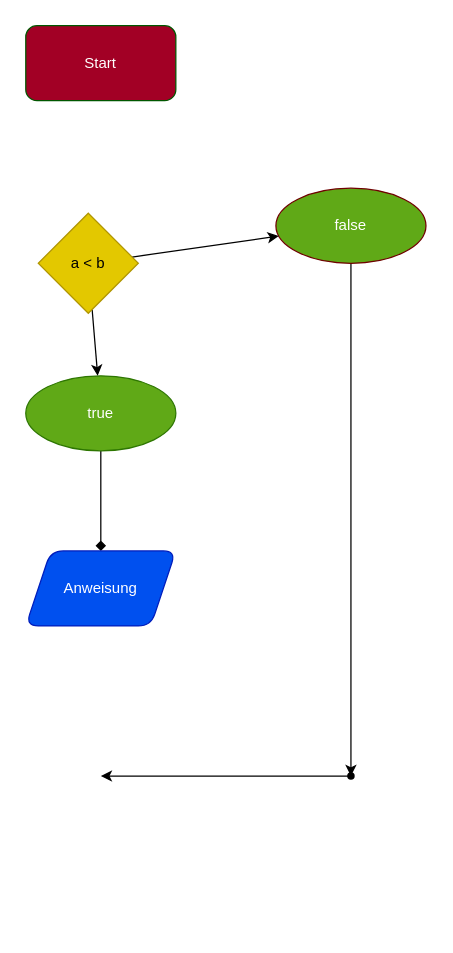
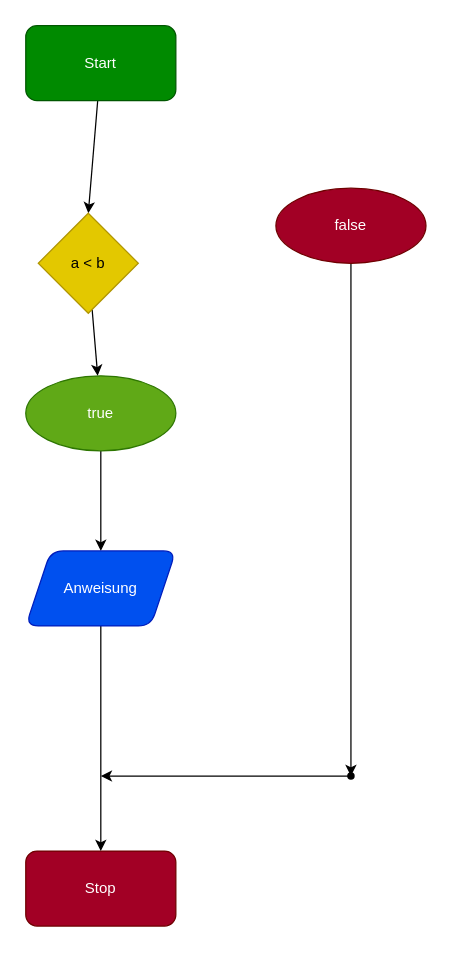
node "Start": fillcolor #a20025 -> #008a00
edge "Start" -> "a < b": added
node "false": fillcolor #60a917 -> #a20025
edge "a < b" -> "false": removed
edge "true" -> "Anweisung": arrowhead diamond -> classic
edge "Anweisung" -> "Stop": added
node "Stop": added
